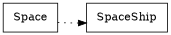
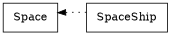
edge "Space" -> "SpaceShip": reversed
